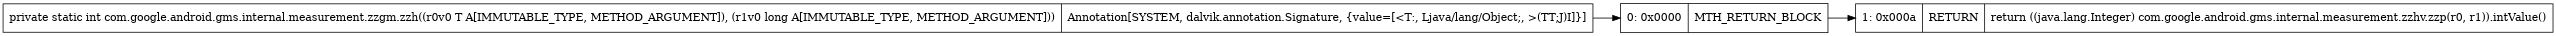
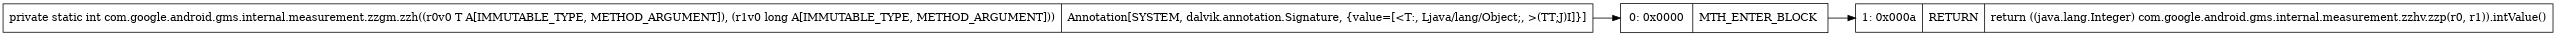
node "0: 0x0000": text "MTH_RETURN_BLOCK" -> "MTH_ENTER_BLOCK"
